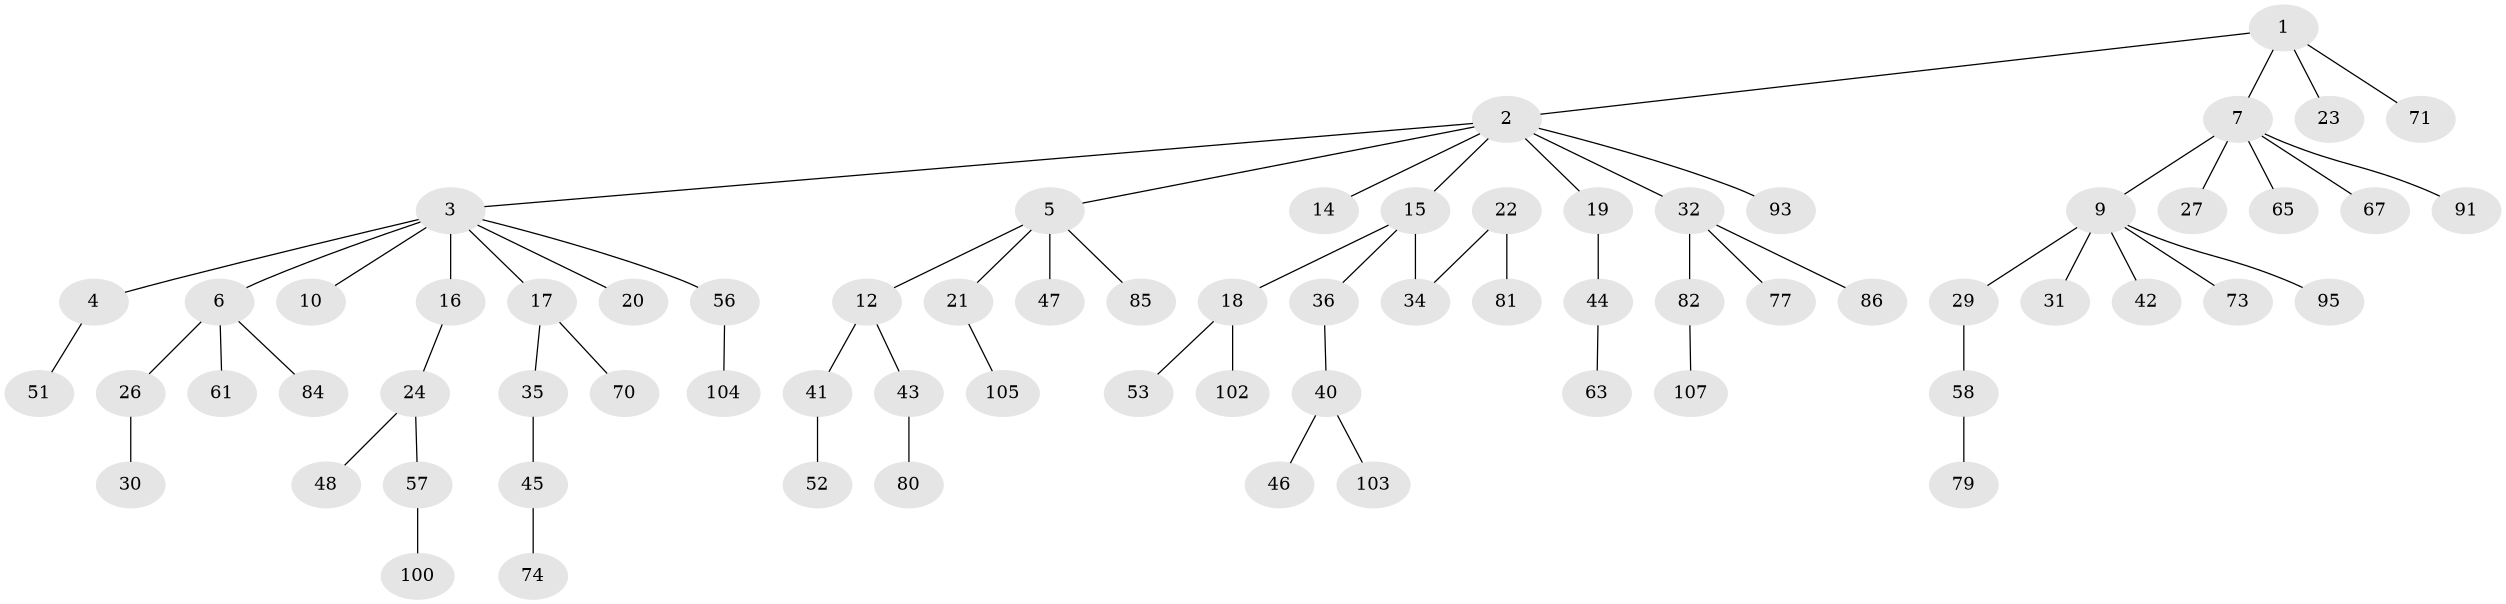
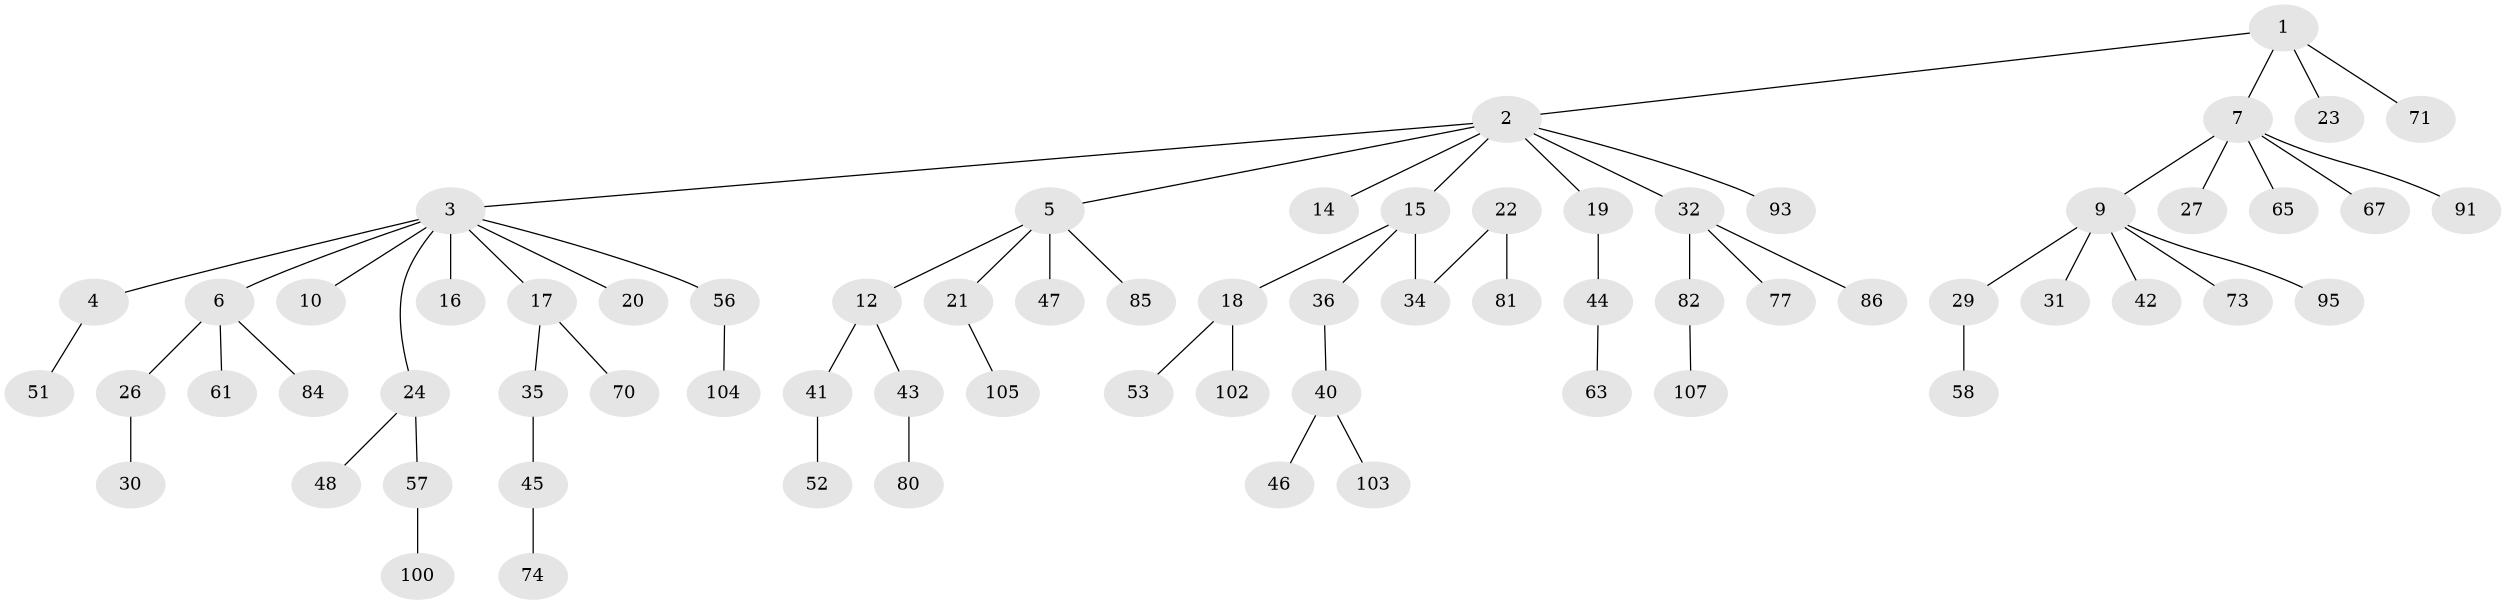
edge "16" -- "24": now "3" -- "24"
node "79": removed
